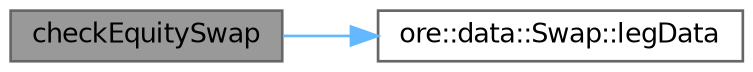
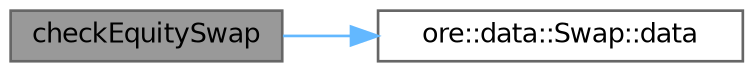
node "ore::data::Swap::legData": label "ore::data::Swap::legData" -> "ore::data::Swap::data"
